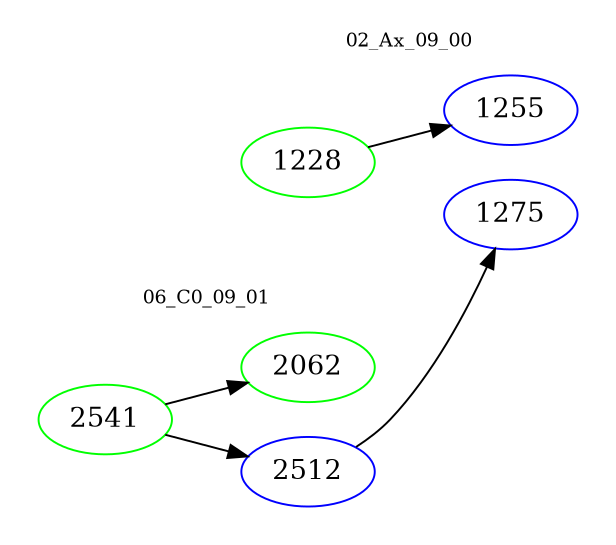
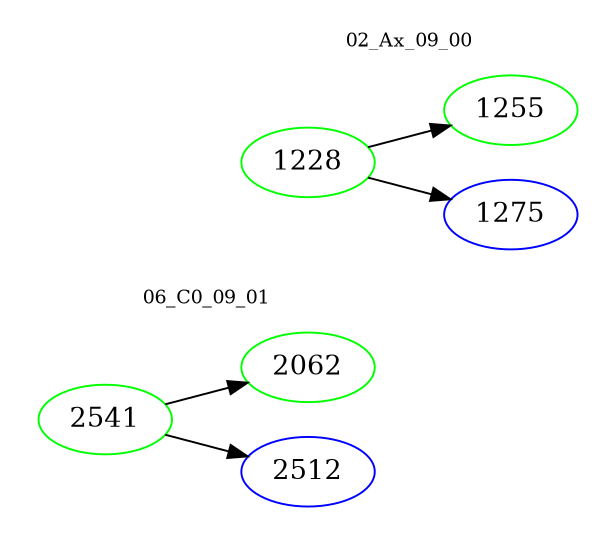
node "1255": color blue -> green
edge "2512" -> "1275": now "1228" -> "1275"
